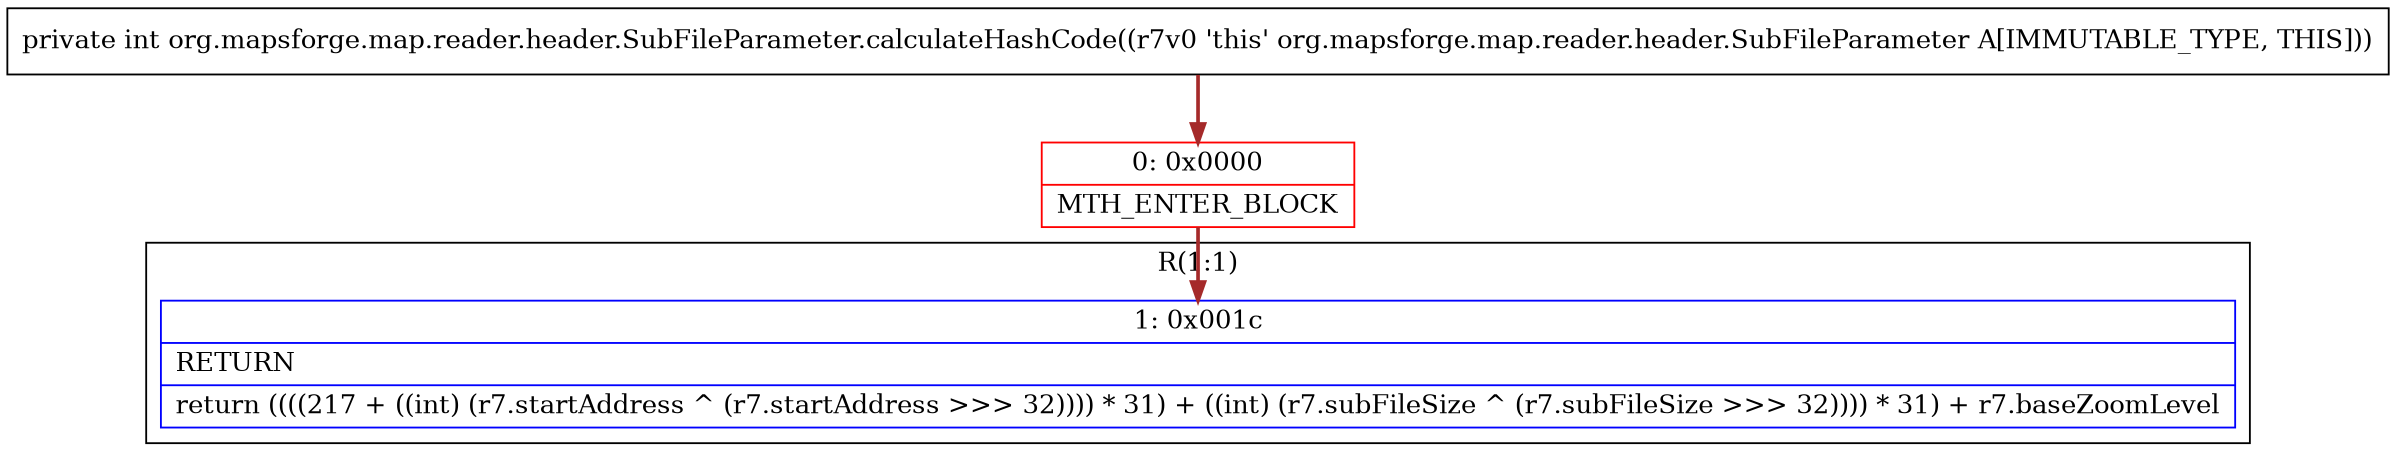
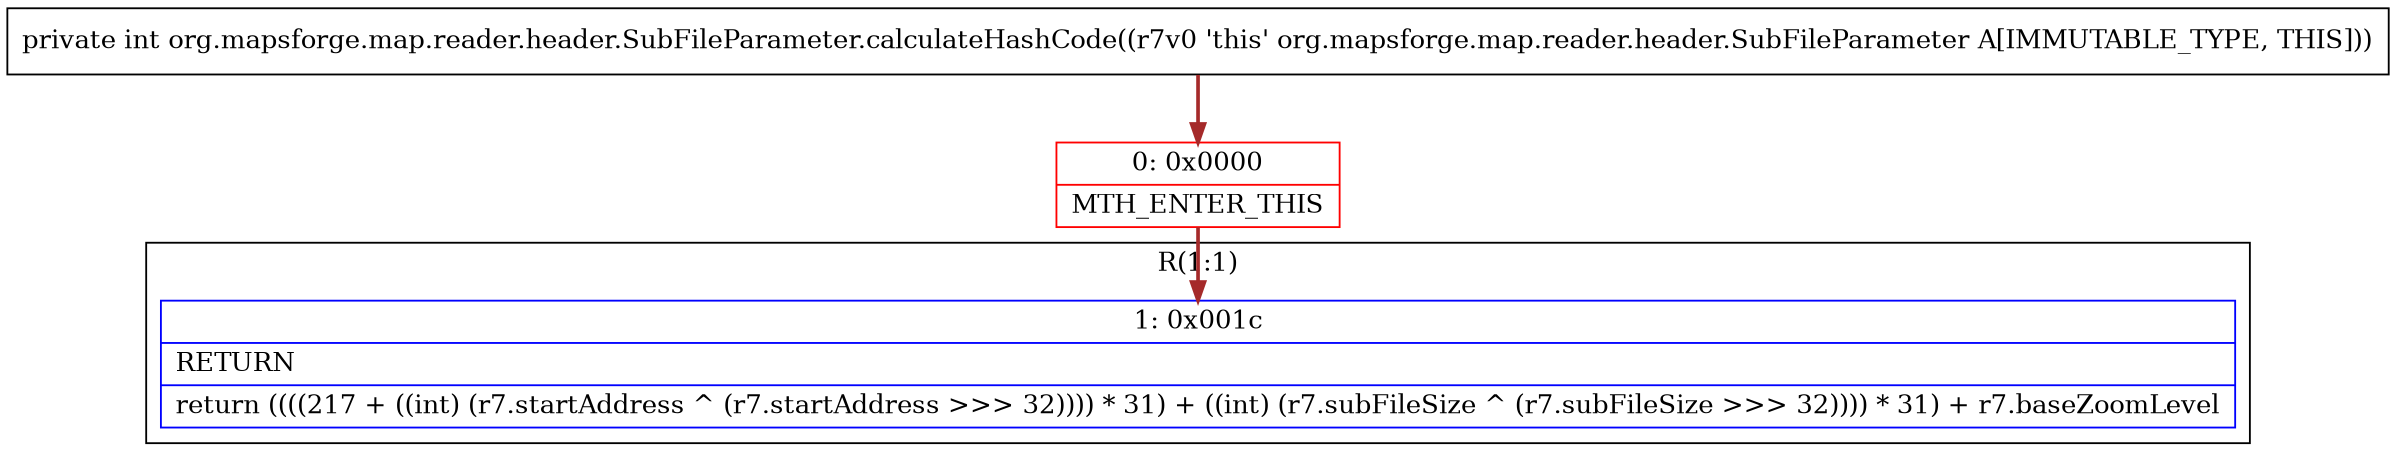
node "0: 0x0000": text "MTH_ENTER_BLOCK" -> "MTH_ENTER_THIS"
